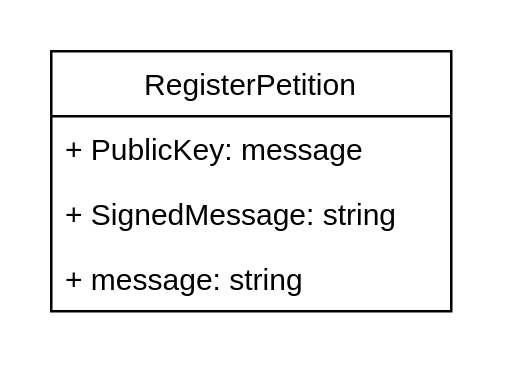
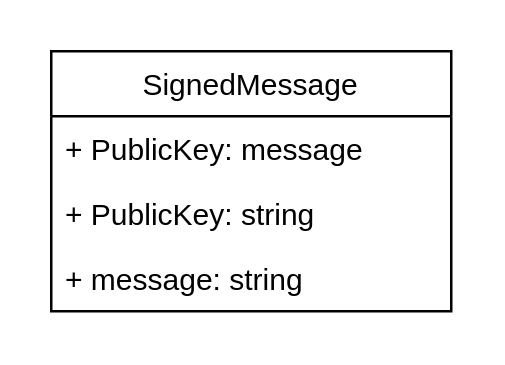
node "RegisterPetition": label "RegisterPetition" -> "SignedMessage"
node "+ SignedMessage: string": label "+ SignedMessage: string" -> "+ PublicKey: string"
